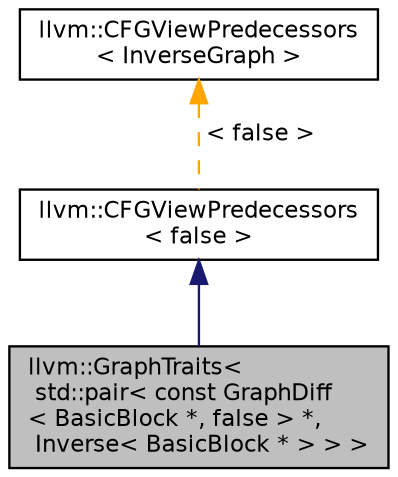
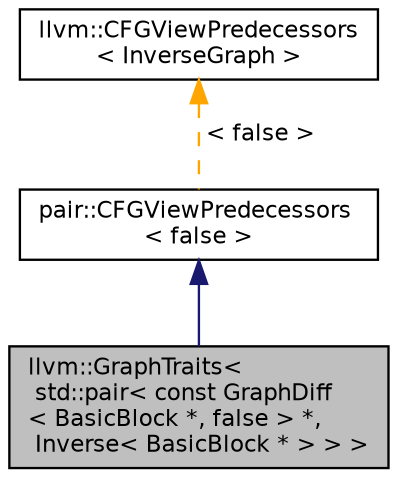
node "llvm::CFGViewPredecessors < false >": label "llvm::CFGViewPredecessors < false >" -> "pair::CFGViewPredecessors < false >"
